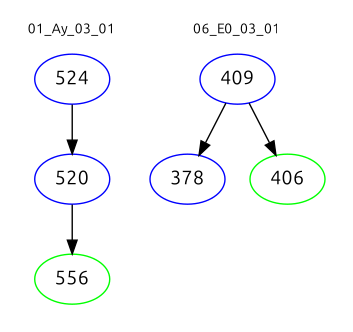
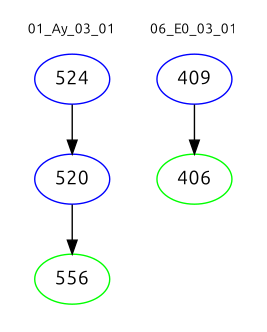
node "378": removed
